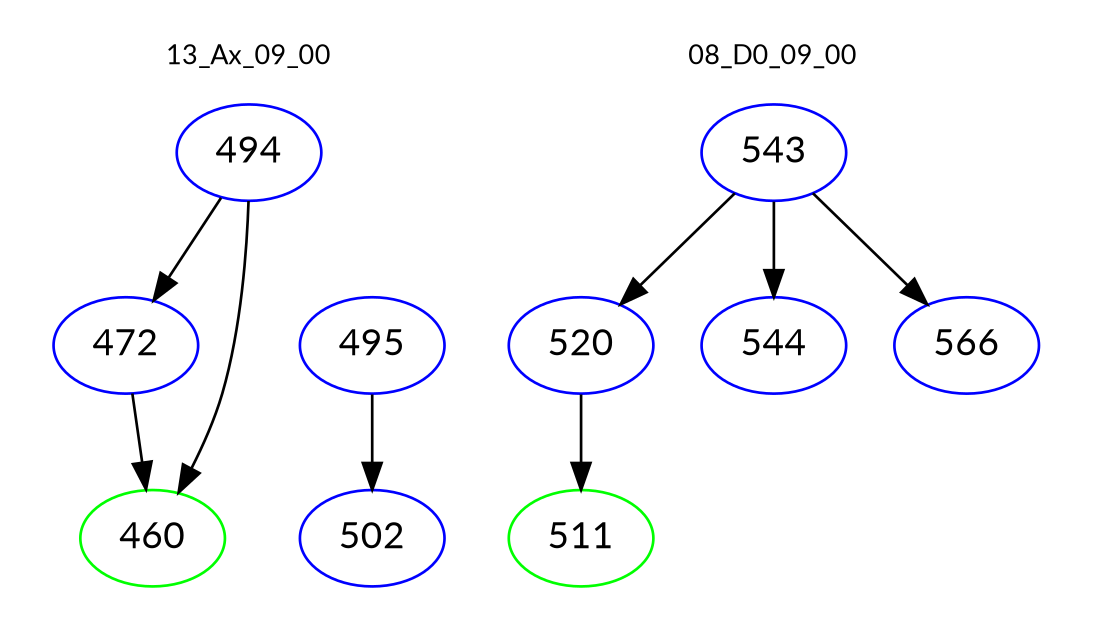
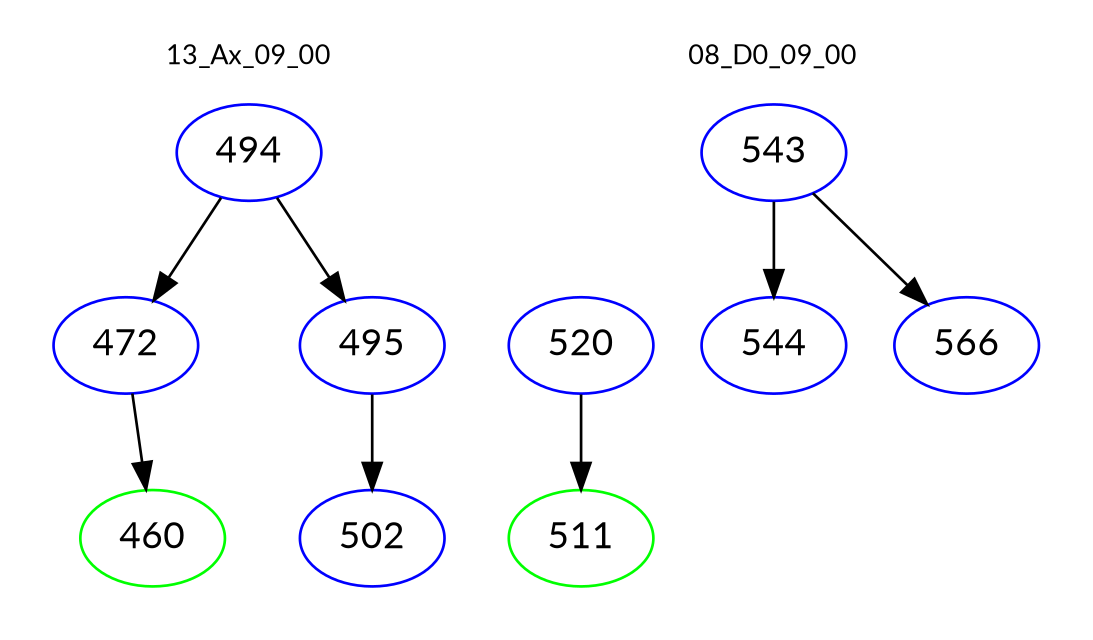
edge "543" -> "520": removed
edge "494" -> "460": now "494" -> "495"
